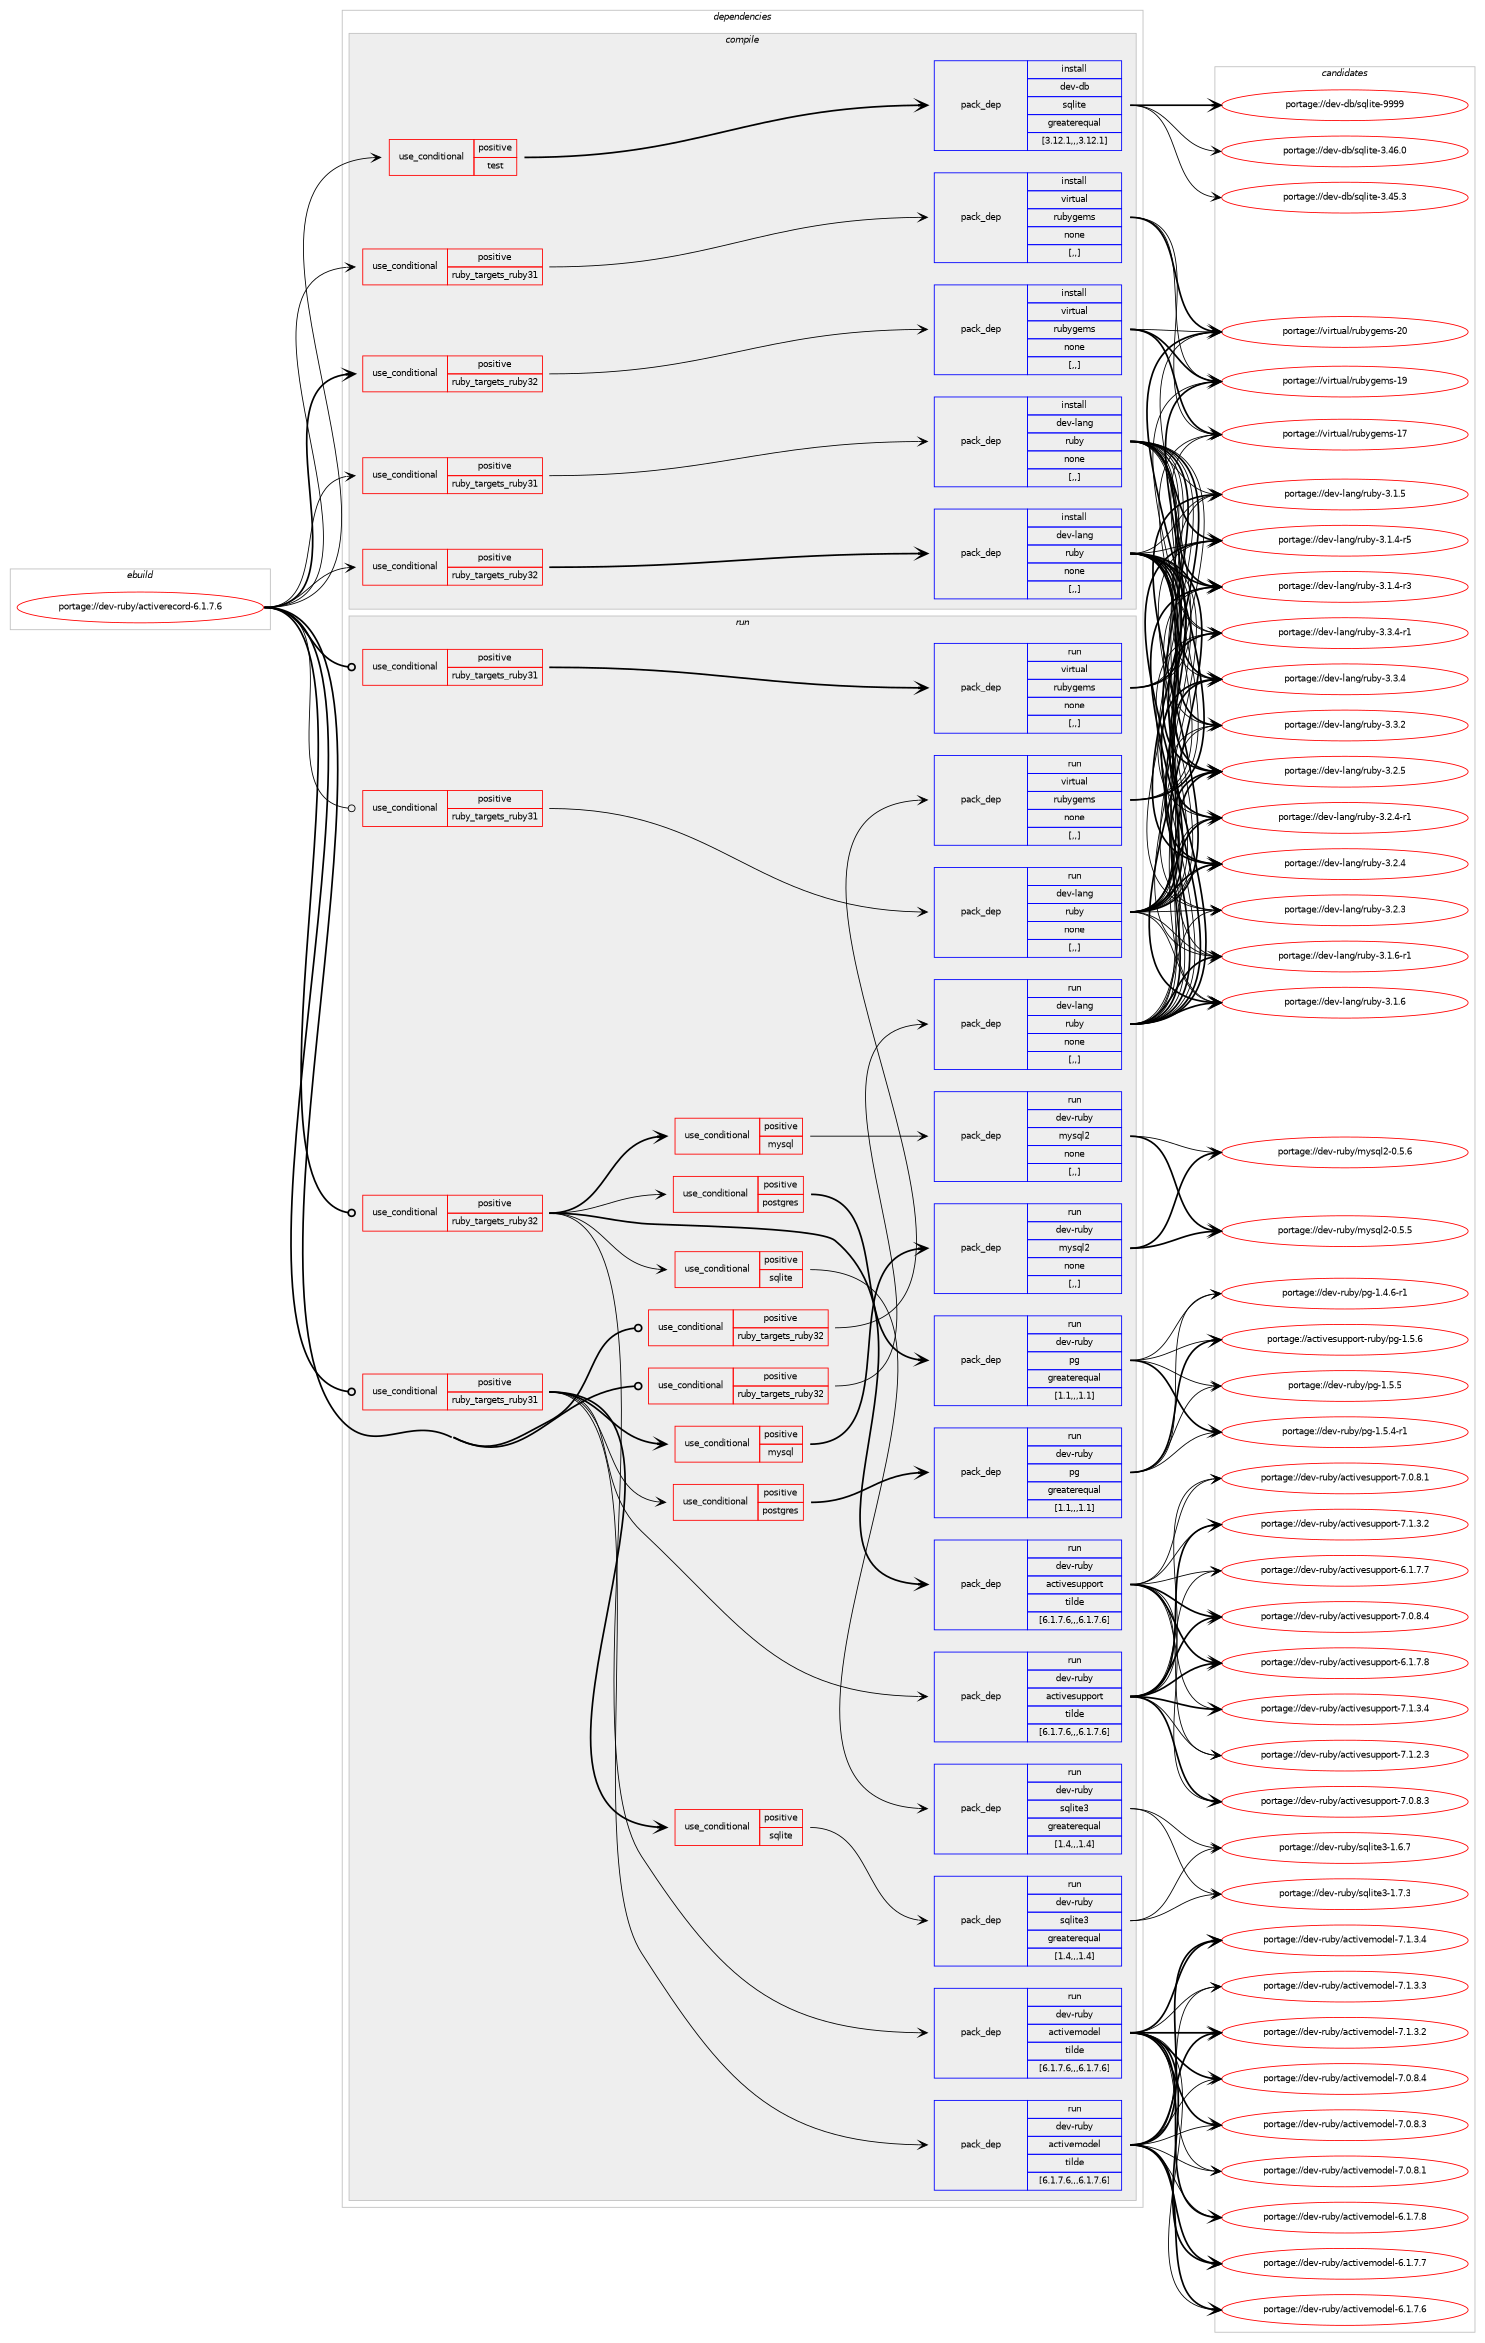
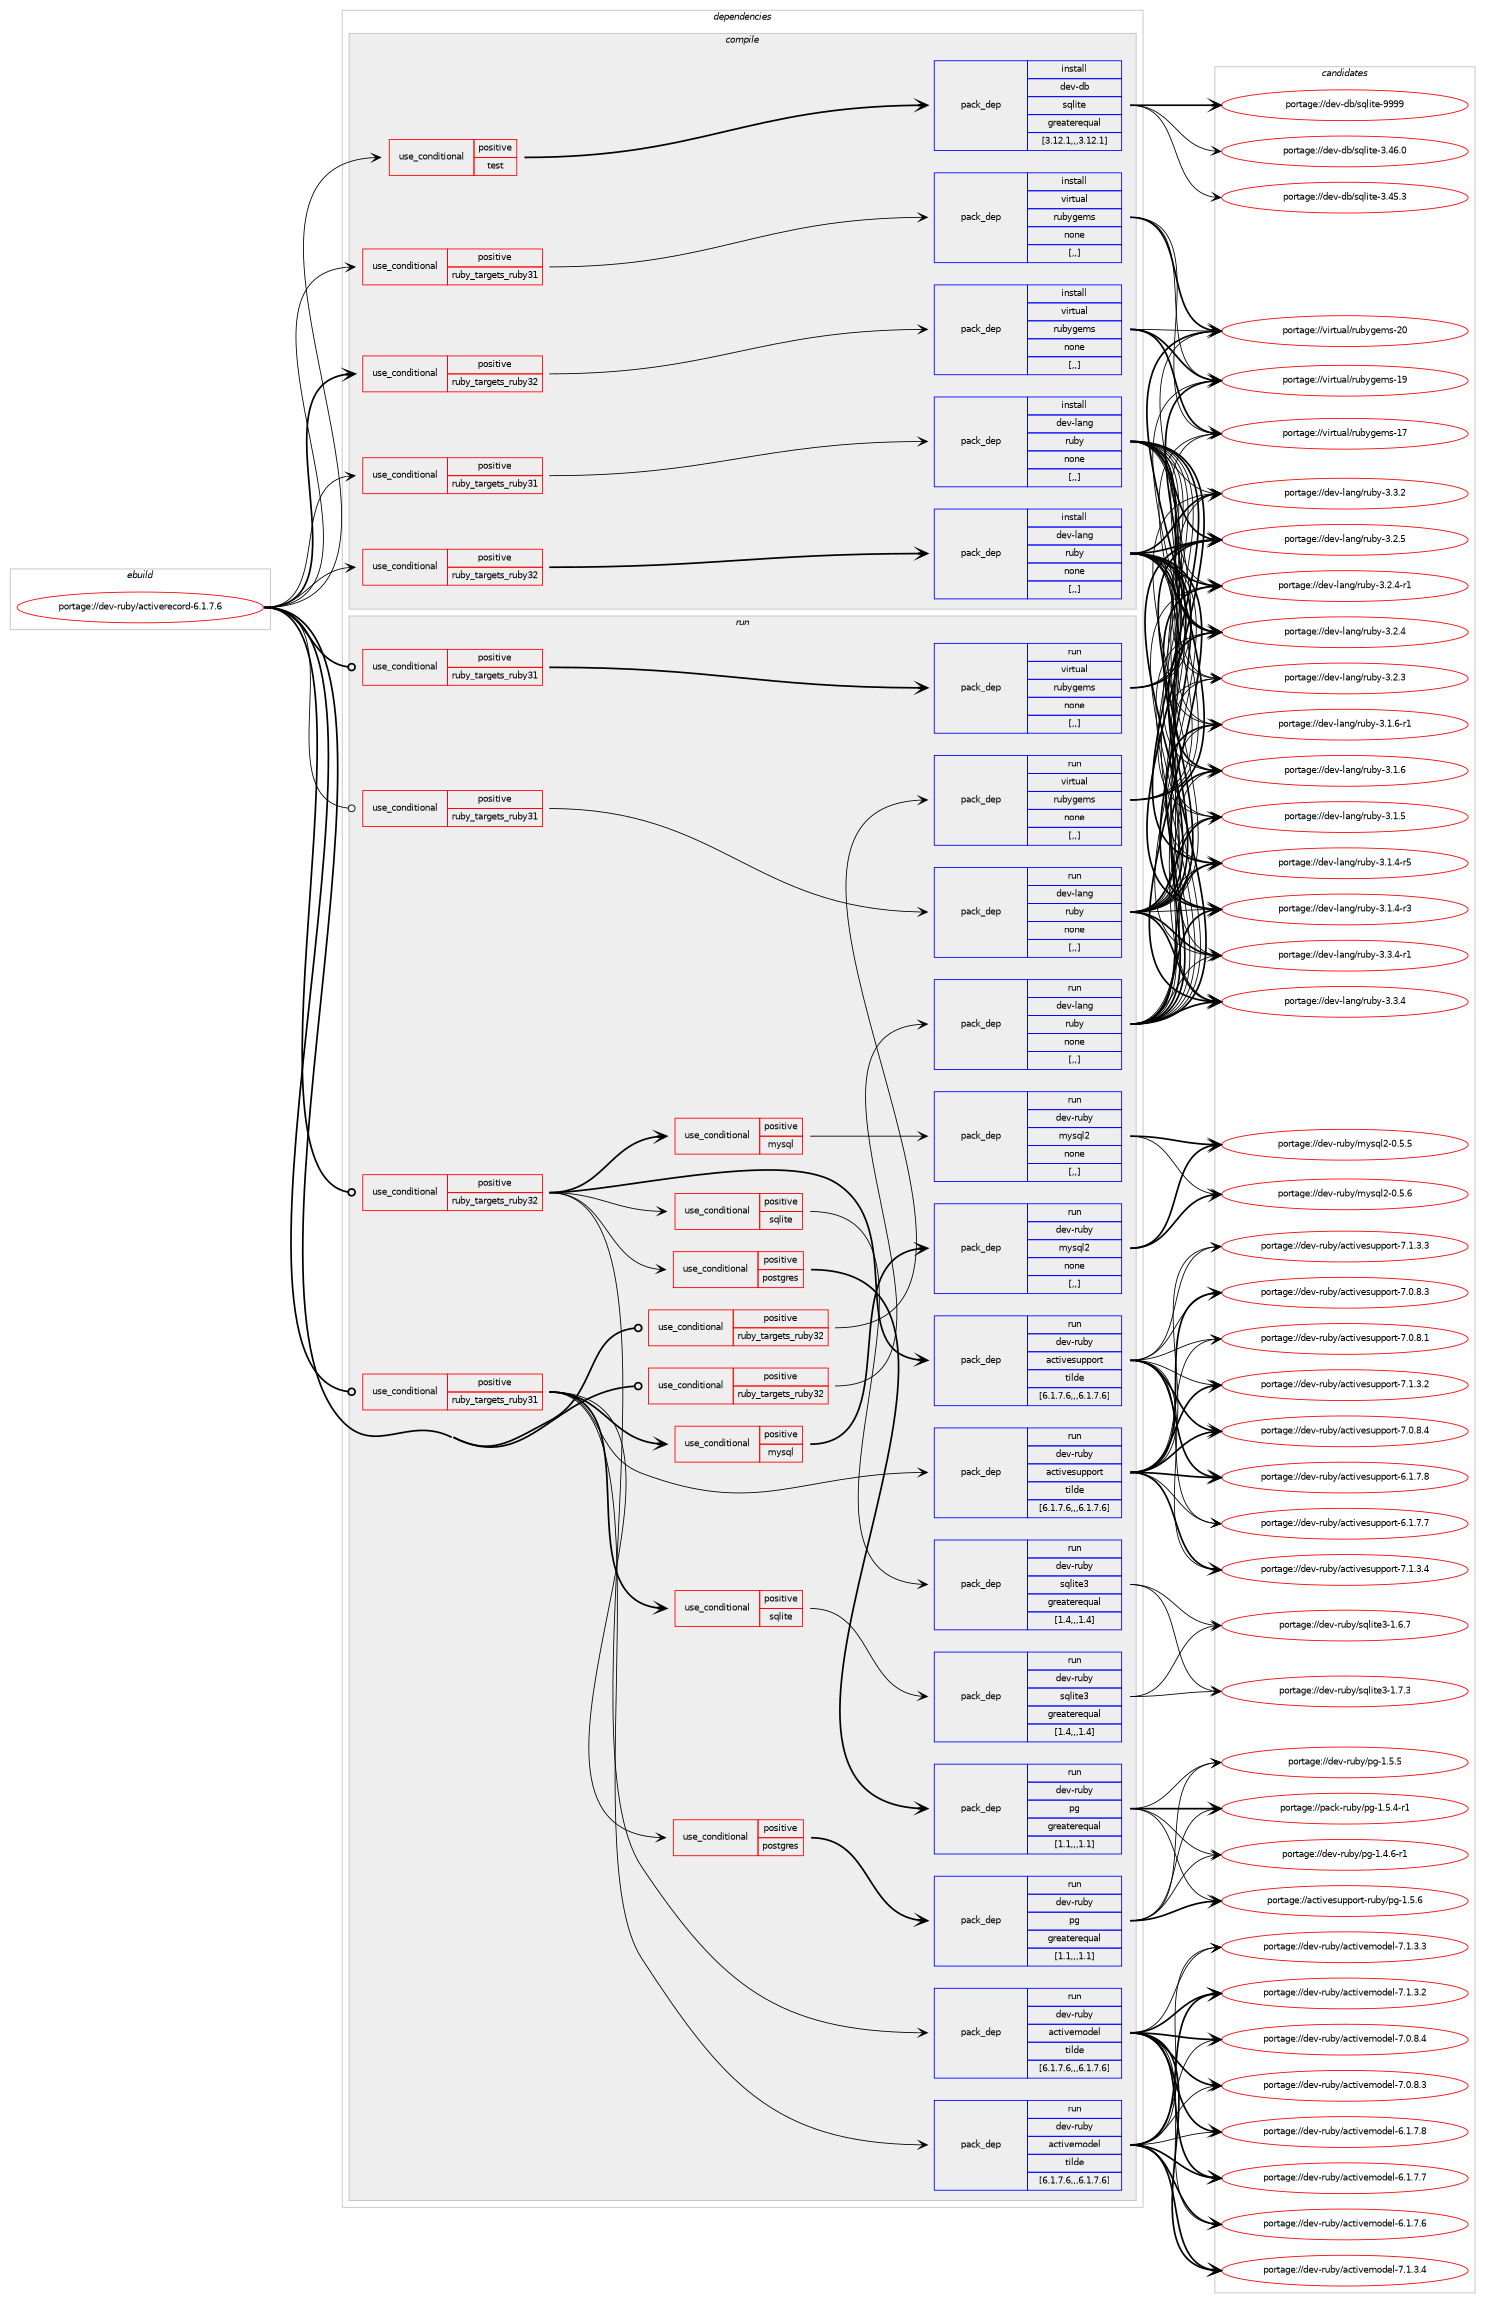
node "portage://dev-ruby/pg-1.5.4-r1": label "portage://dev-ruby/pg-1.5.4-r1" -> "portage://pack-ruby/pg-1.5.4-r1"
node "portage://dev-ruby/activesupport-7.1.2.3": label "portage://dev-ruby/activesupport-7.1.2.3" -> "portage://dev-ruby/activesupport-7.1.3.3"
node "portage://dev-ruby/activemodel-7.0.8.1": removed
